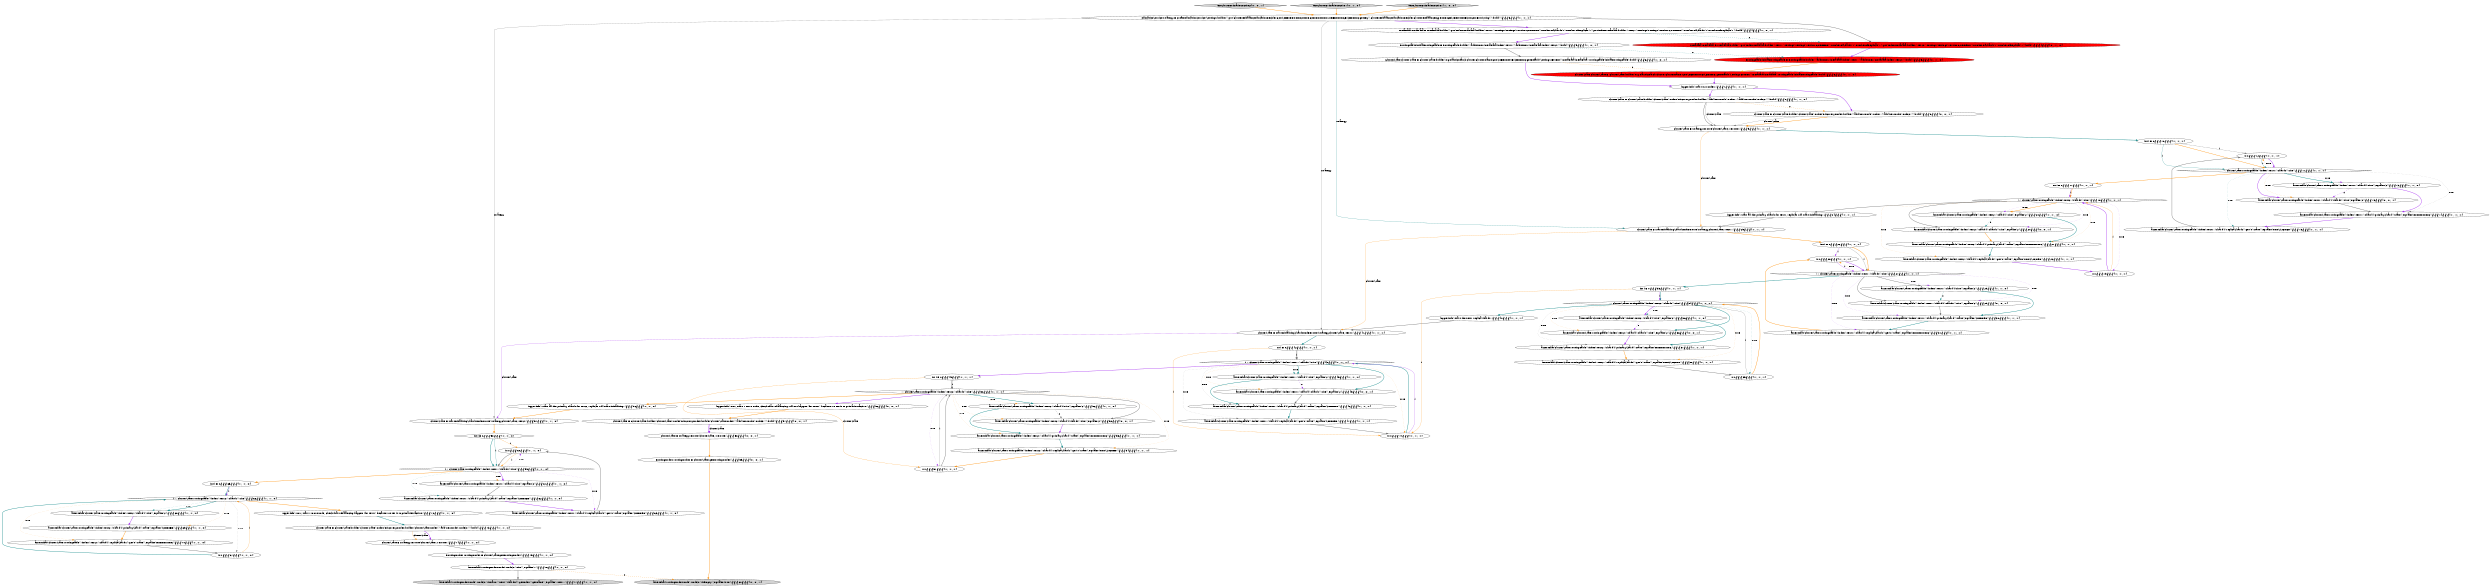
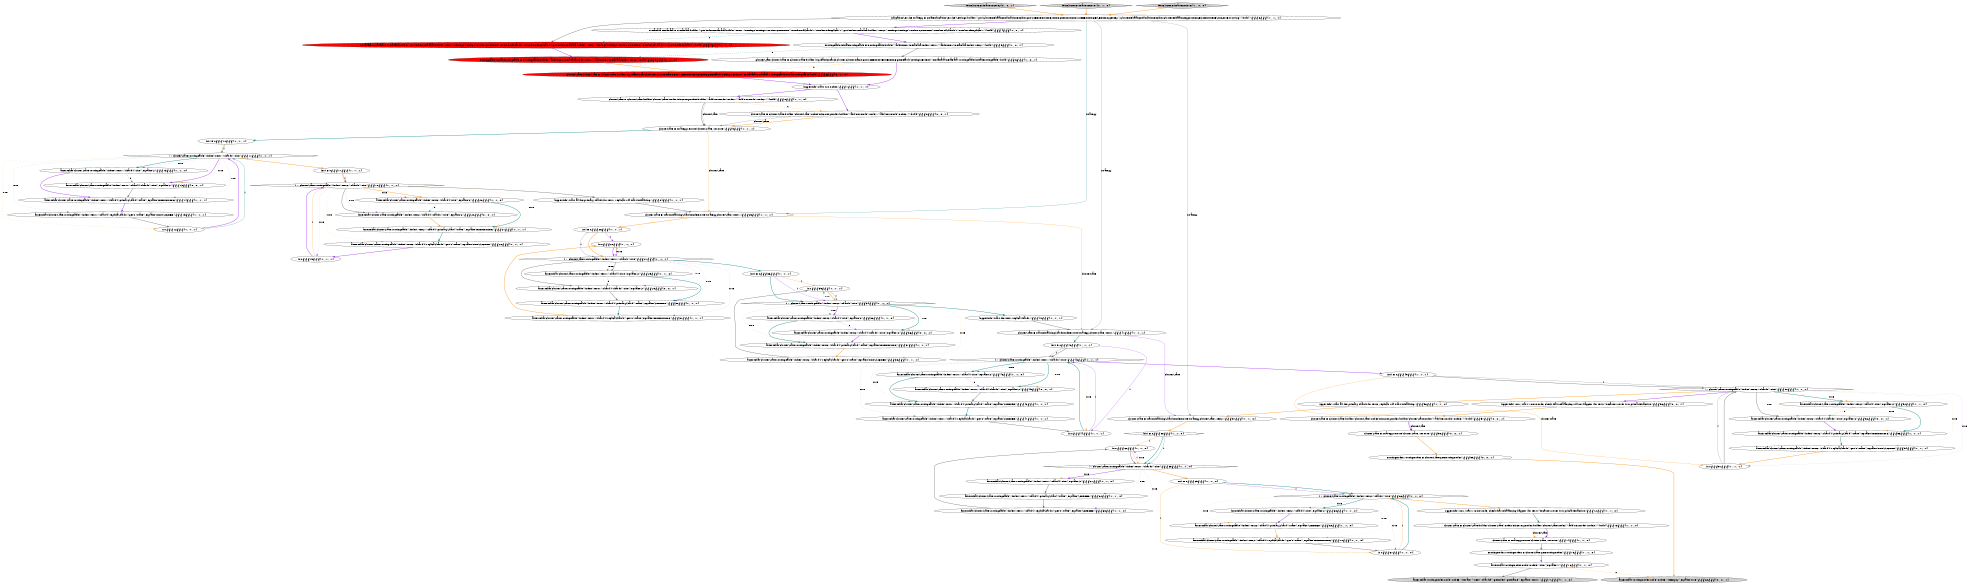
edge "int i = 0@@@10@@@['1', '1', '1']" -> "i++@@@12@@@['1', '1', '1']": removed, label "i"
edge "int i = 0@@@33@@@['1', '1', '1']" -> "i++@@@44@@@['1', '1', '1']": now "int i = 0@@@33@@@['1', '1', '1']" -> "i++@@@35@@@['1', '1', '1']"
edge "int i = 0@@@42@@@['1', '1', '1']" -> "i++@@@44@@@['1', '1', '1']": color darkorange -> purple
edge "int i = 0@@@65@@@['1', '1', '0']" -> "i++@@@67@@@['1', '1', '0']": added, label "i"
